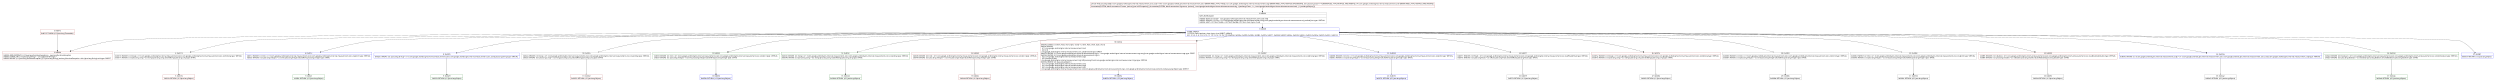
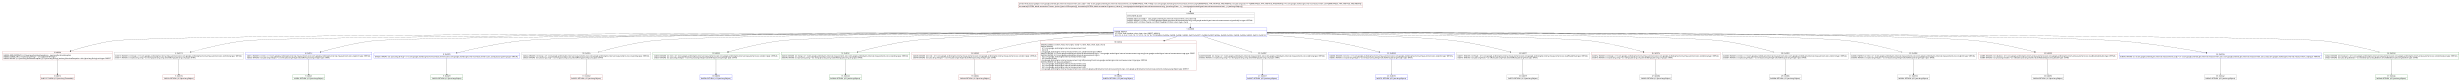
edge "1: 0x0008" -> "21: 0x0067": now "20: 0x005f" -> "21: 0x0067"
edge "3: 0x0012" -> "2: 0x000b": reversed
